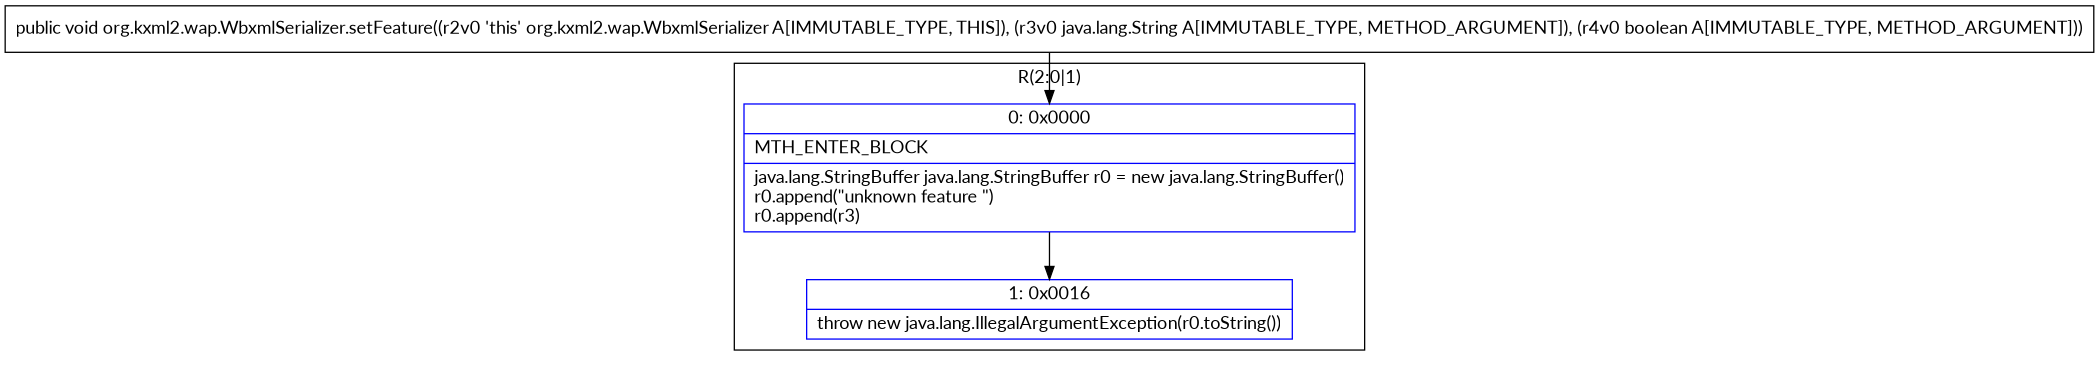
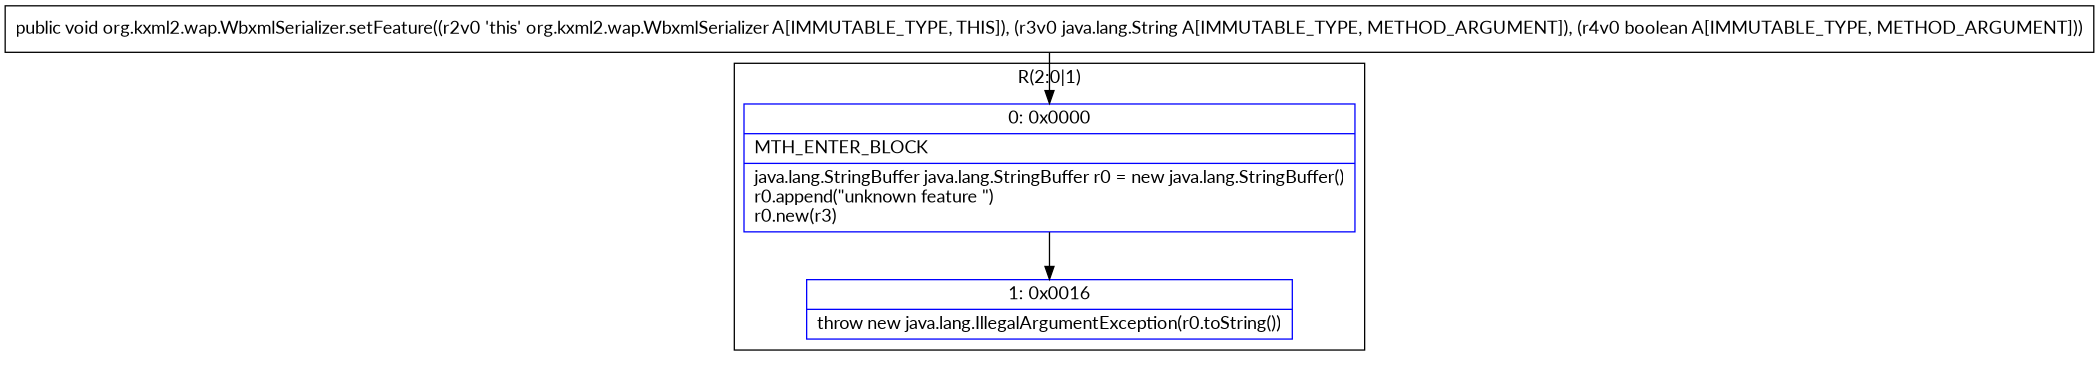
node "0: 0x0000": text "r0.append(r3)" -> "r0.new(r3)"
